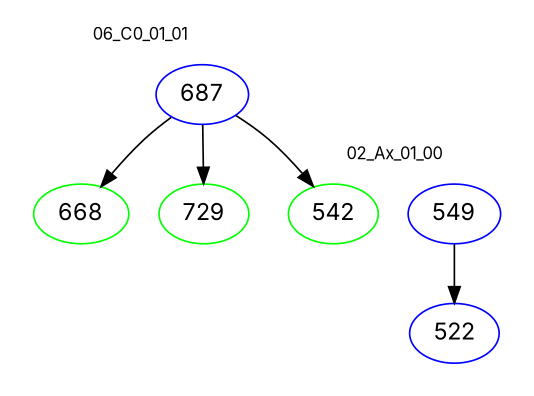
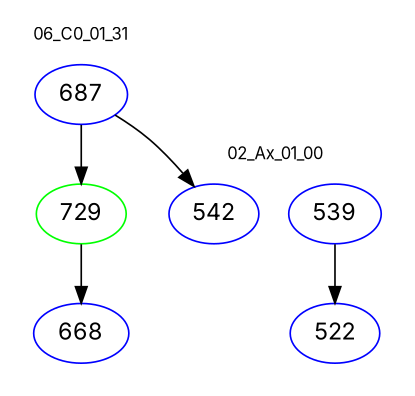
cluster "06_C0_01_01": label "06_C0_01_01" -> "06_C0_01_31"
edge "687" -> "668": now "729" -> "668"
node "668": color green -> blue
node "542": color green -> blue
node "549": label "549" -> "539"
